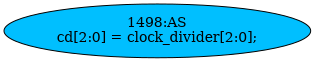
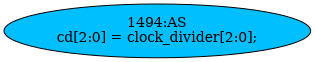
node "1498:AS cd[2:0] = clock_divider[2:0];": label "1498:AS cd[2:0] = clock_divider[2:0];" -> "1494:AS cd[2:0] = clock_divider[2:0];"
